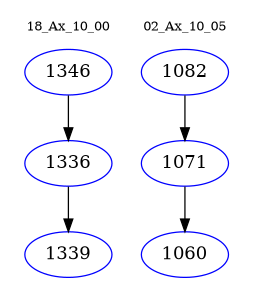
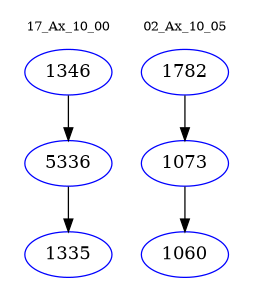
cluster "18_Ax_10_00": label "18_Ax_10_00" -> "17_Ax_10_00"
node "1082": label "1082" -> "1782"
node "1336": label "1336" -> "5336"
node "1071": label "1071" -> "1073"
node "1339": label "1339" -> "1335"
